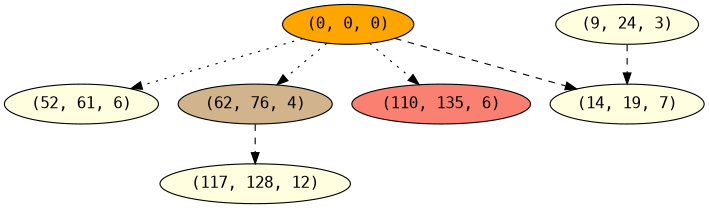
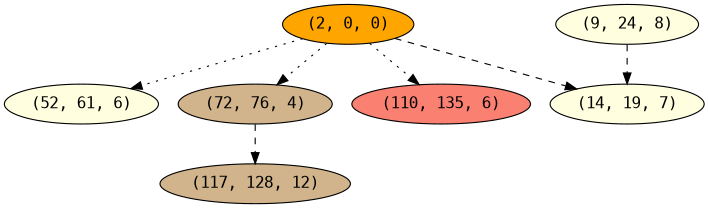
node "(0, 0, 0)": label "(0, 0, 0)" -> "(2, 0, 0)"
node "(9, 24, 3)": label "(9, 24, 3)" -> "(9, 24, 8)"
node "(62, 76, 4)": label "(62, 76, 4)" -> "(72, 76, 4)"
node "(117, 128, 12)": fillcolor lightyellow -> tan
